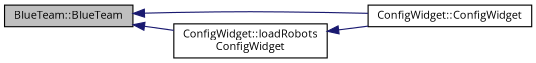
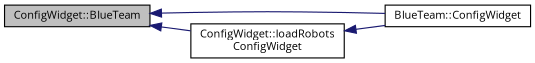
node "BlueTeam::BlueTeam": label "BlueTeam::BlueTeam" -> "ConfigWidget::BlueTeam"
node "ConfigWidget::ConfigWidget": label "ConfigWidget::ConfigWidget" -> "BlueTeam::ConfigWidget"
